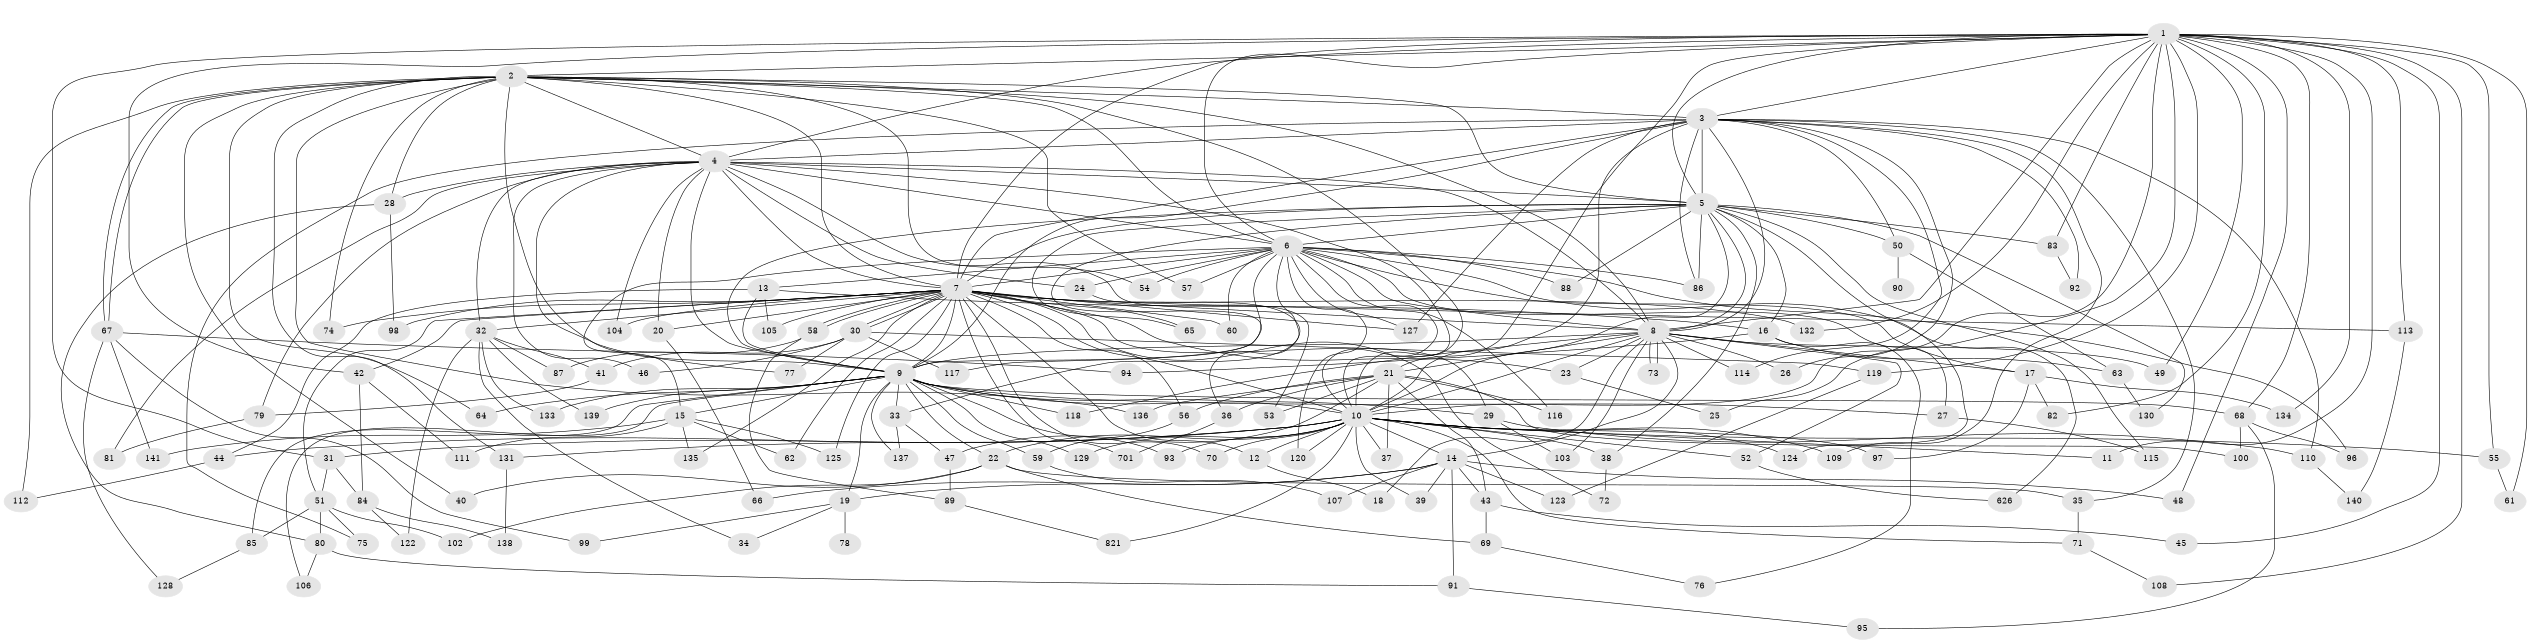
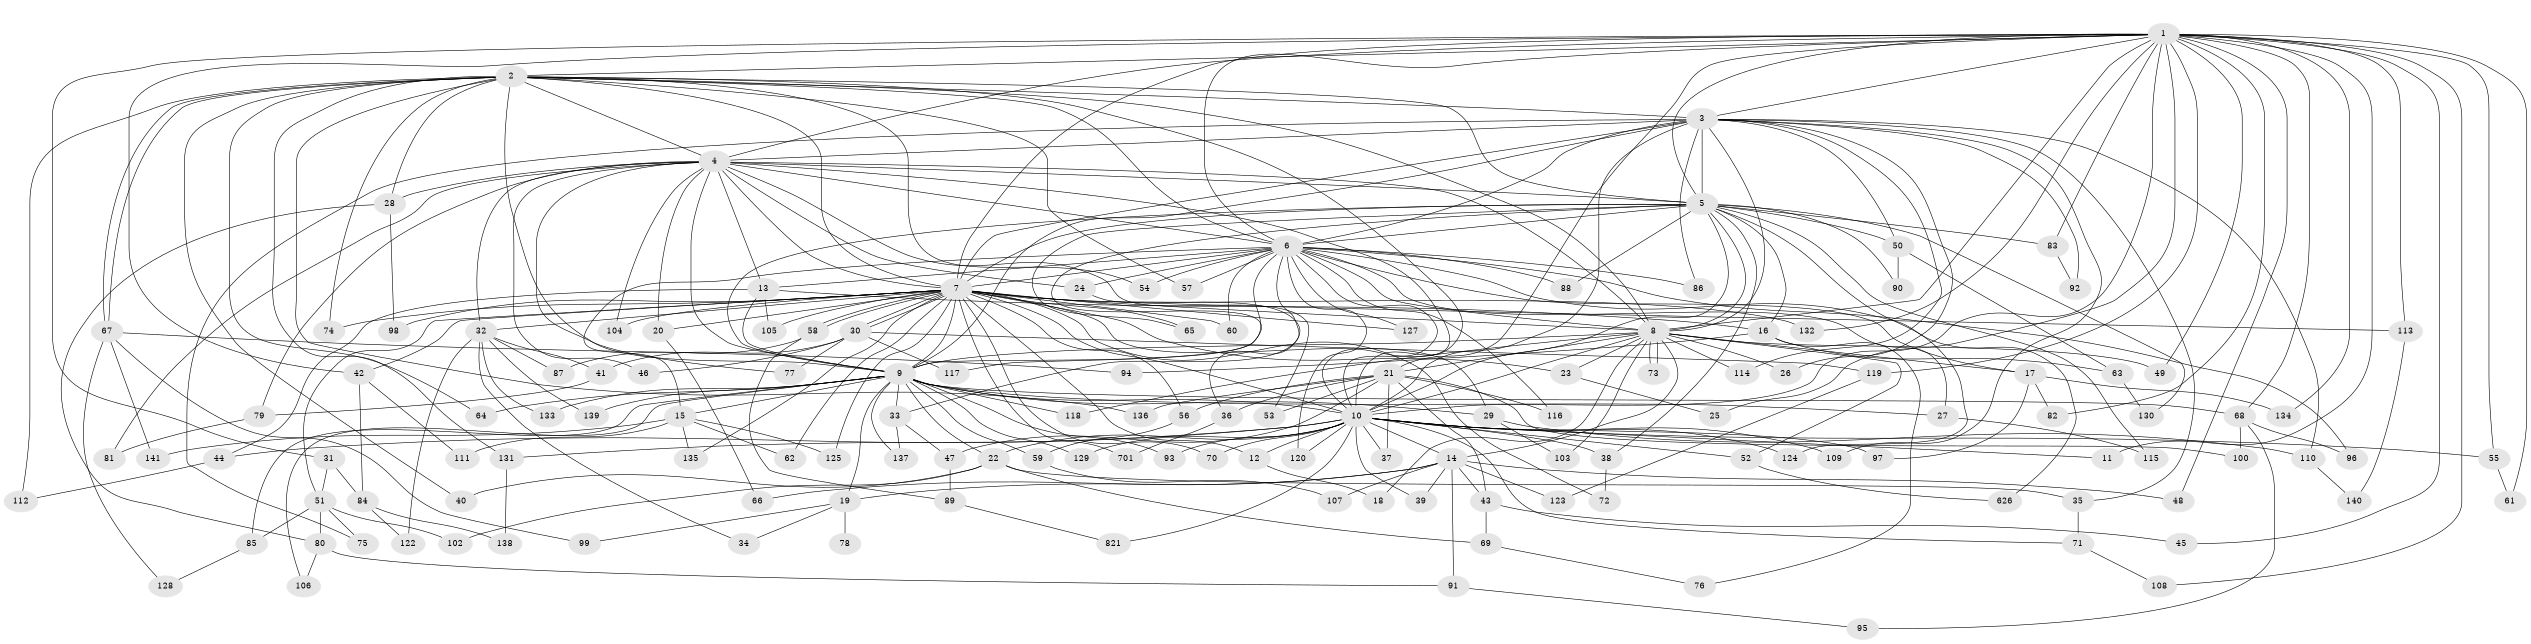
edge "3" -- "127": now "3" -- "6"
edge "4" -- "13": added
edge "5" -- "86": now "5" -- "90"
edge "10" -- "31": removed
